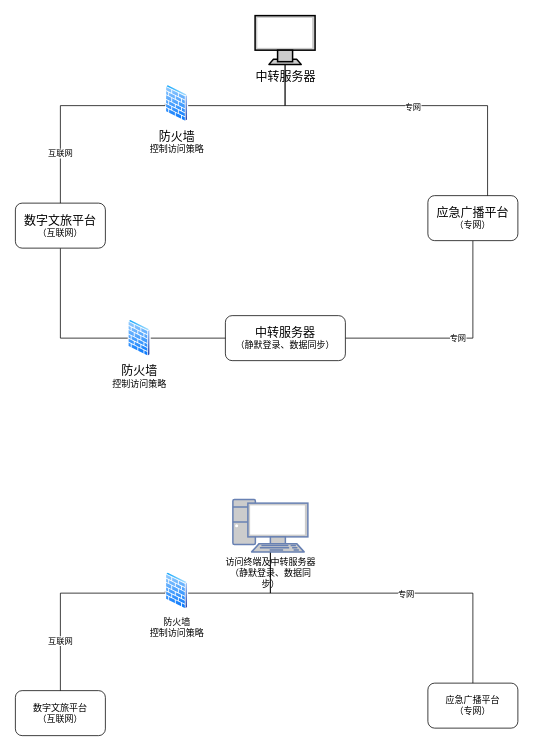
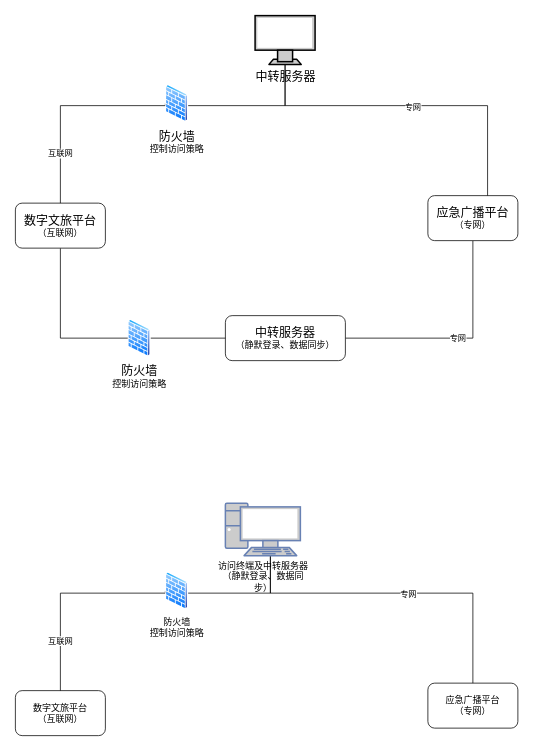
node "访问终端及中转服务器 （静默登录、数据同步）": moved (270, 525) -> (263, 529)
